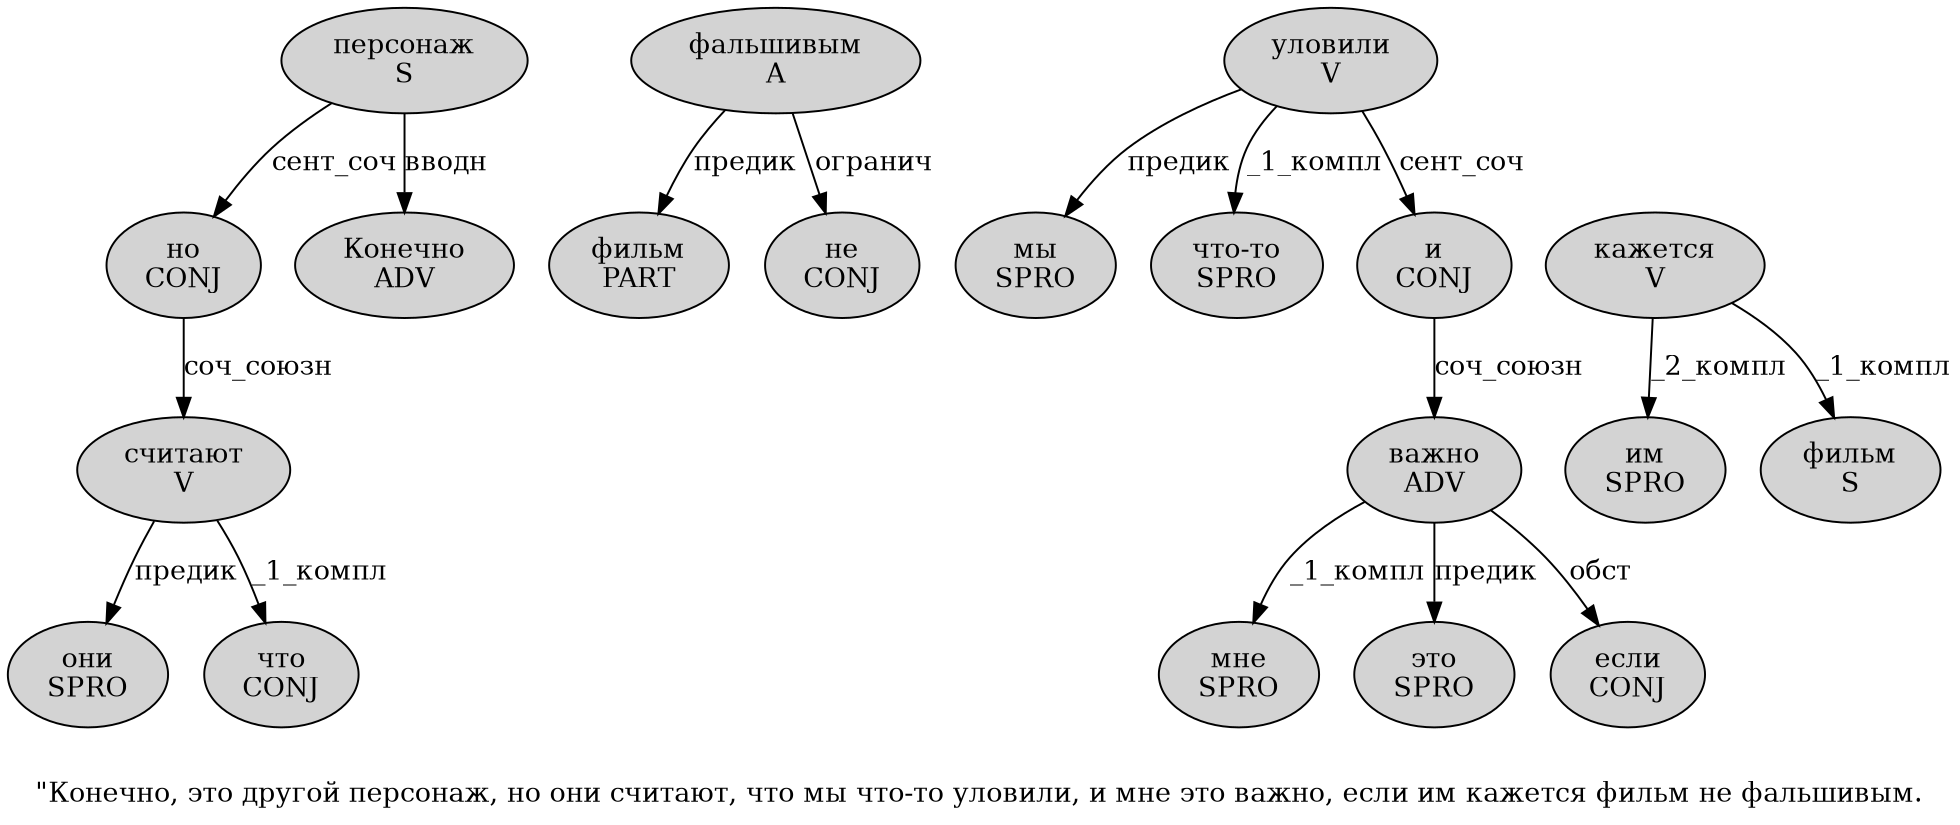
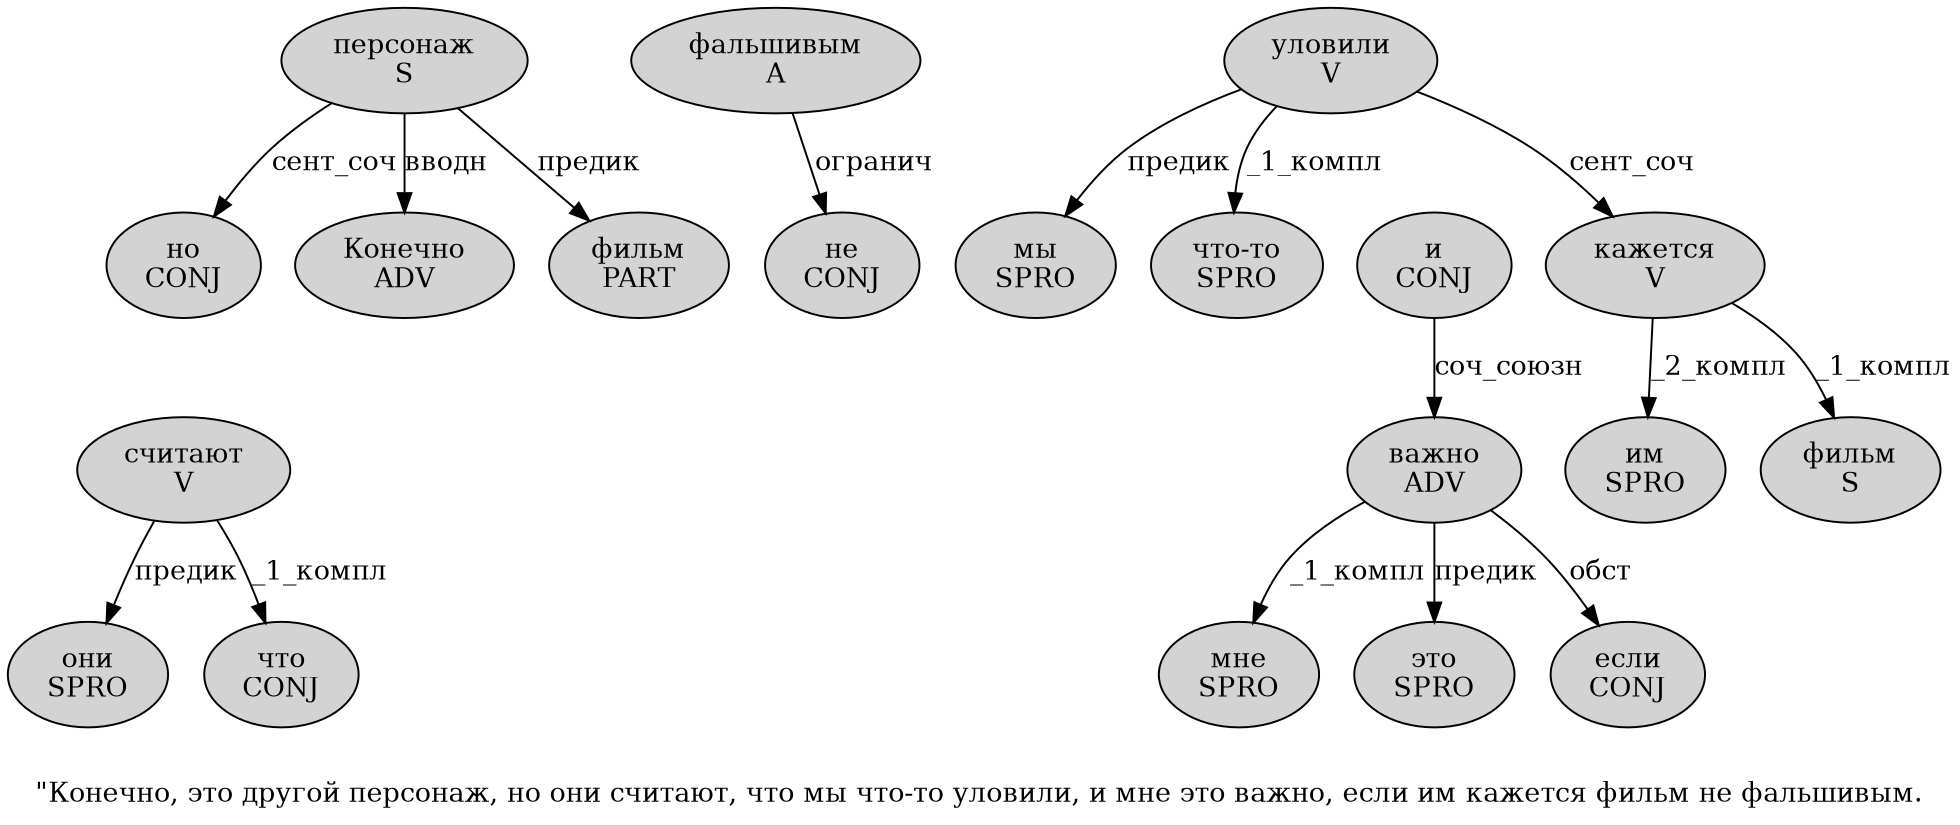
edge "фальшивым A" -> "фильм PART": now "персонаж S" -> "фильм PART"
edge "уловили V" -> "и CONJ": now "уловили V" -> "кажется V"
edge "но CONJ" -> "считают V": removed, label "соч_союзн"
